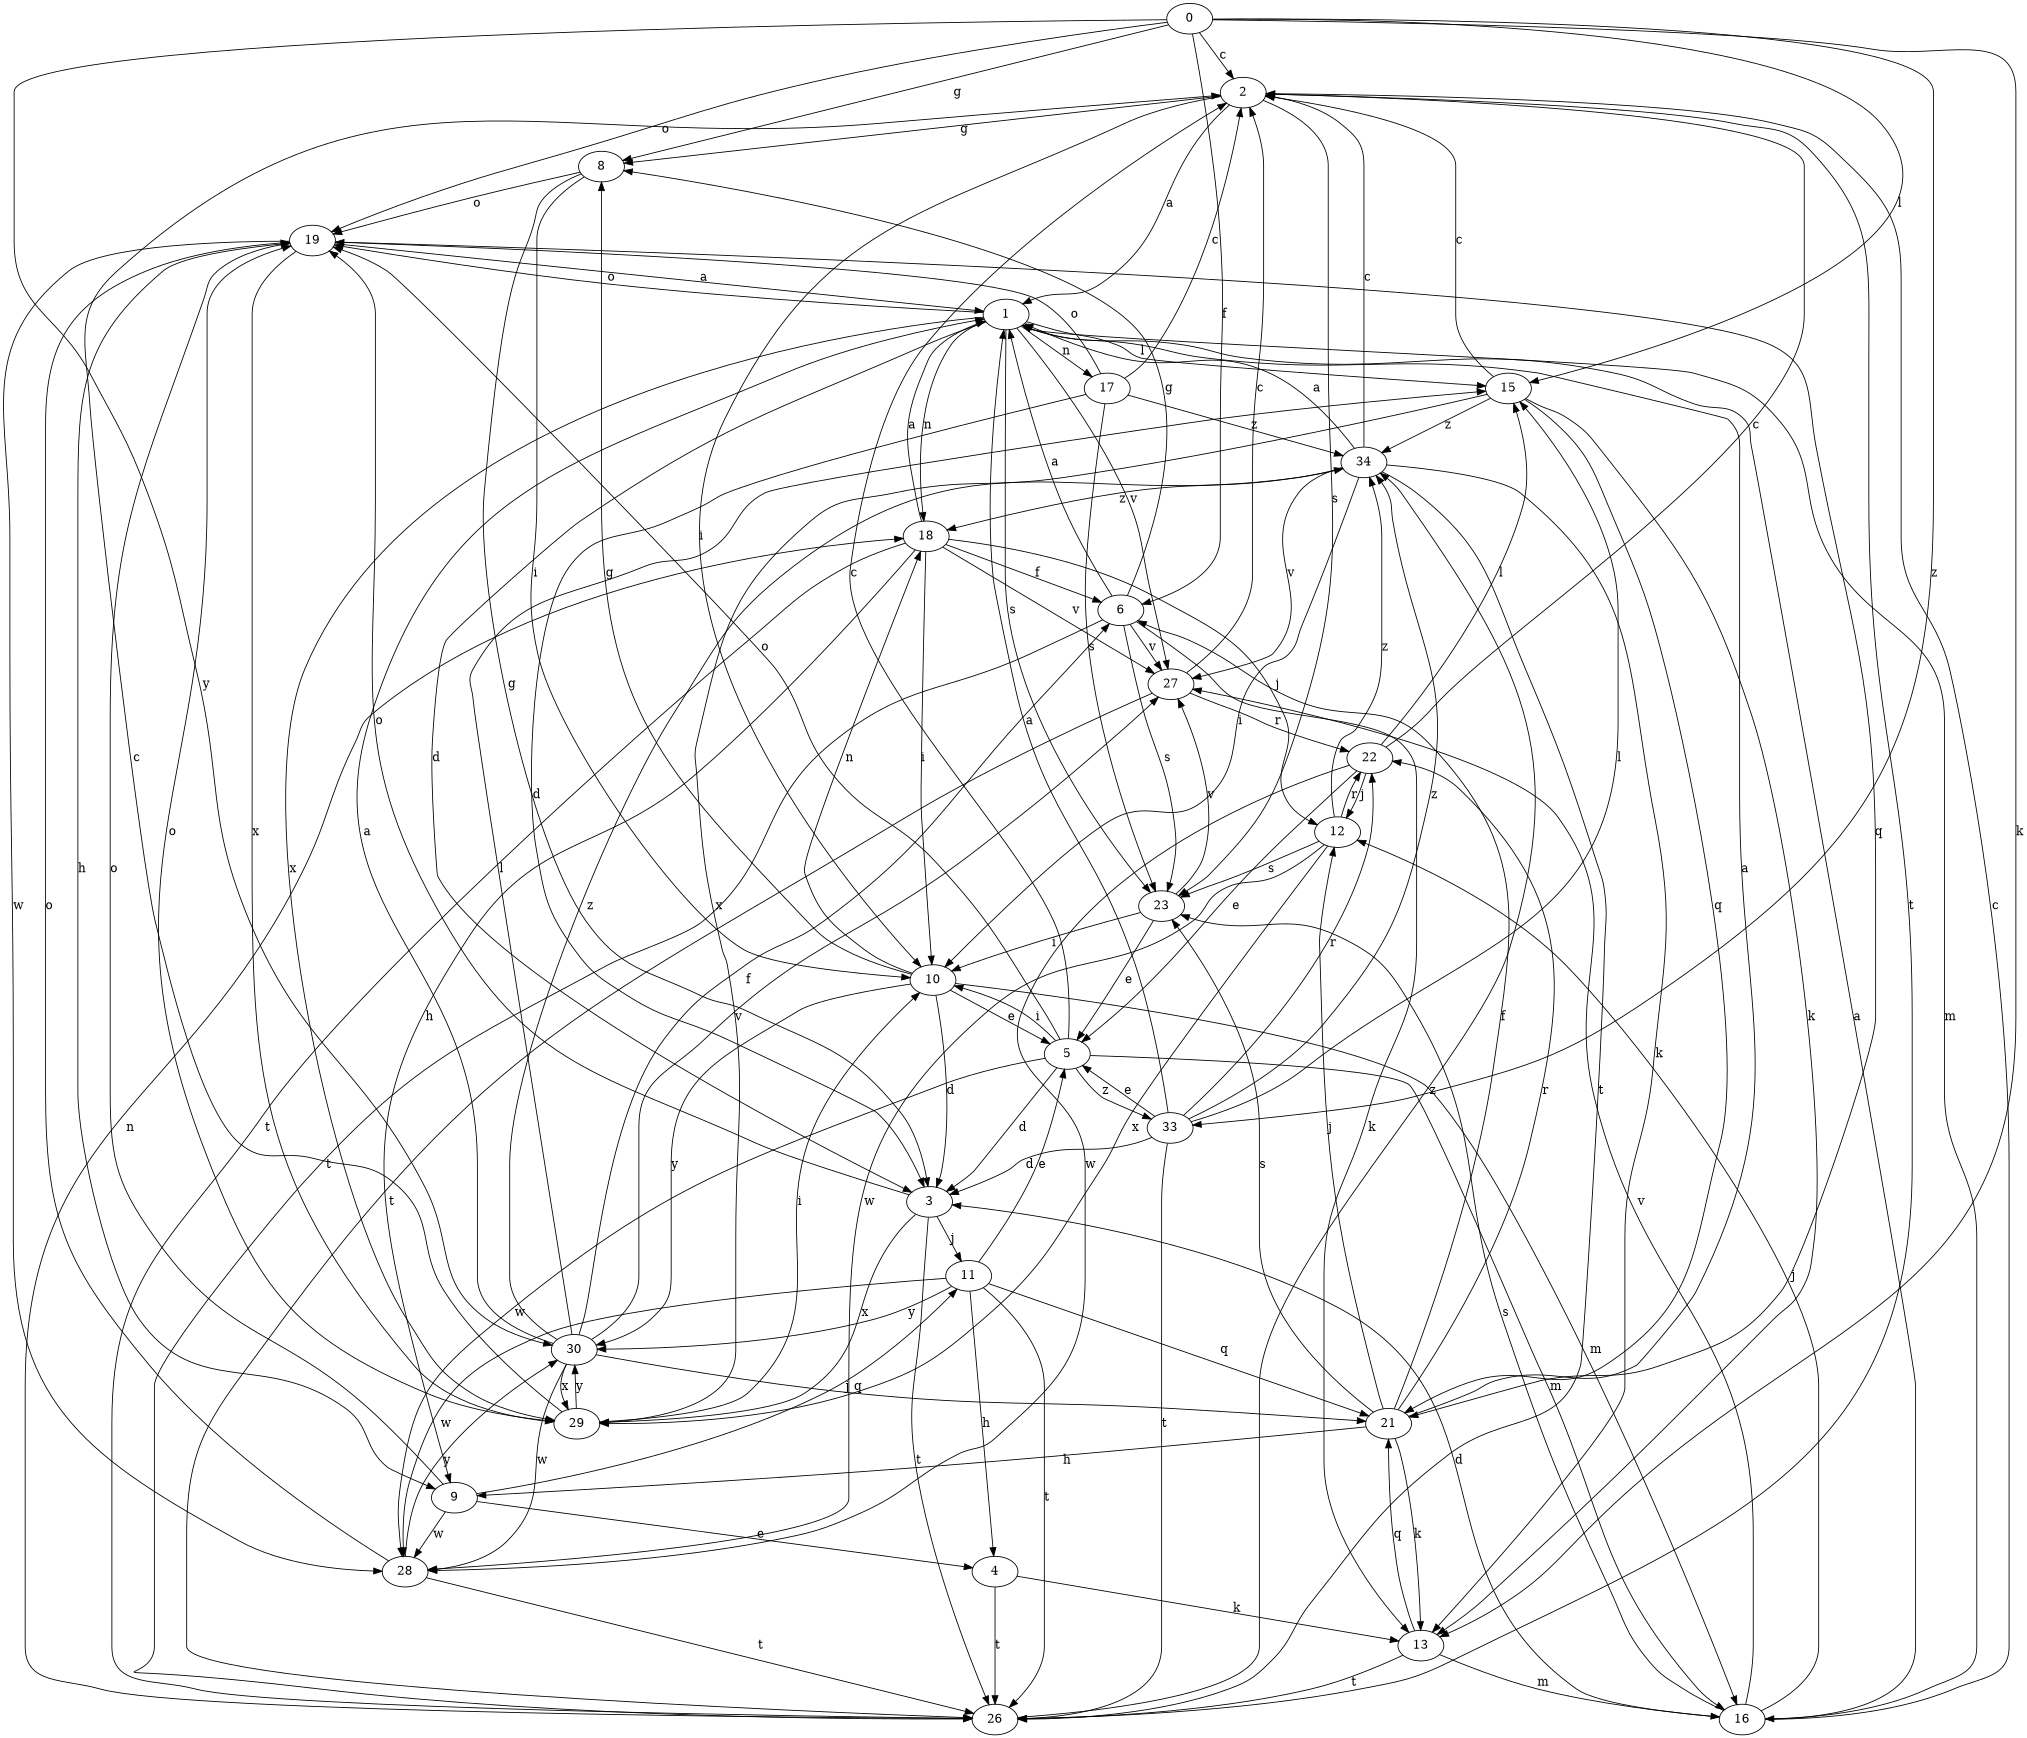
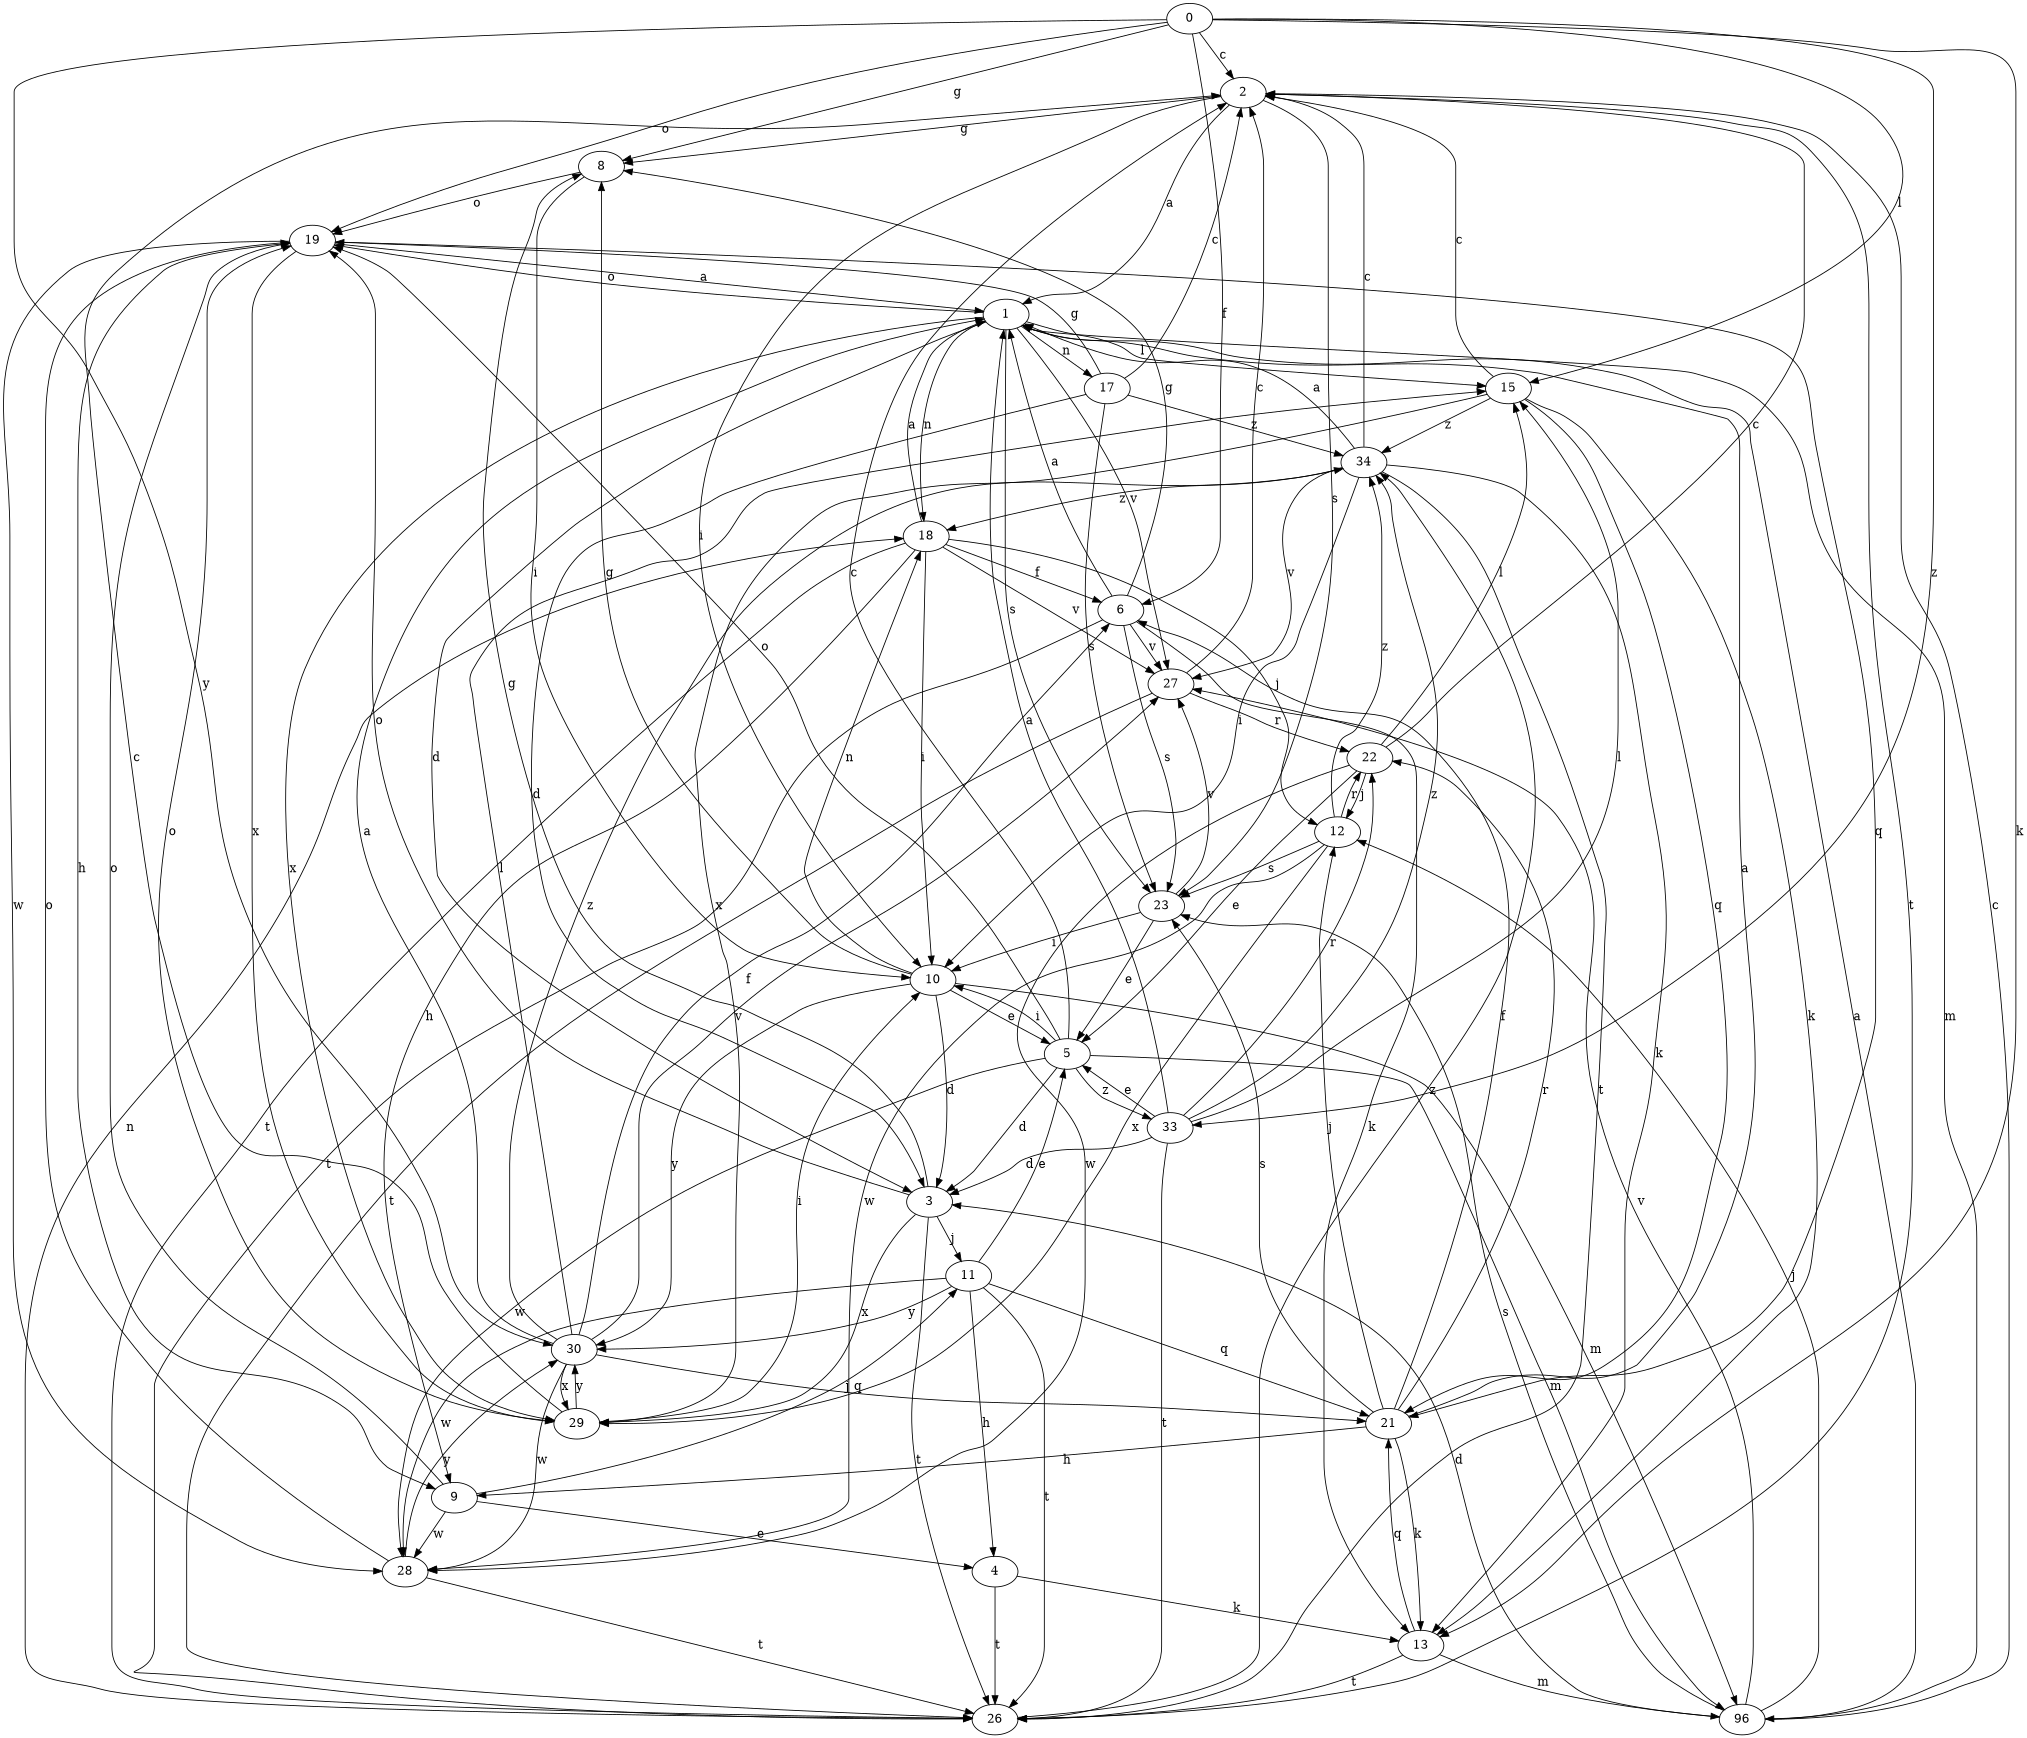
edge "17" -> "19": label "o" -> "g"
edge "8" -> "3": reversed
node "16": label "16" -> "96"
